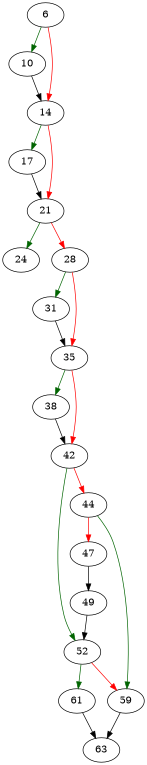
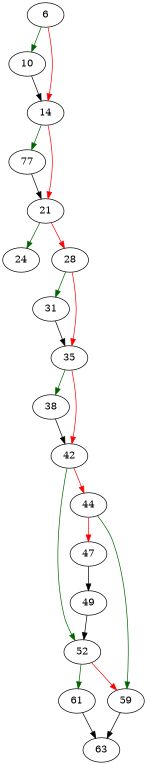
node "17": label "17" -> "77"
